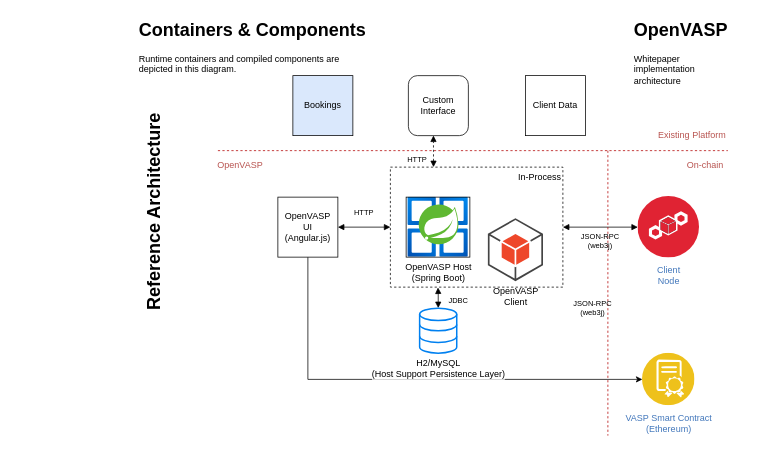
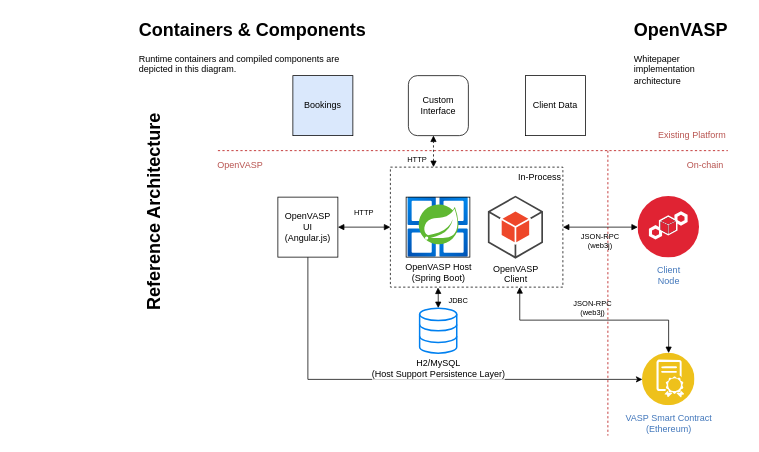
node "OpenVASP Client": moved (515, 249) -> (515, 227)
edge "In-Process" -- "VASP Smart Contract (Ethereum)": added
